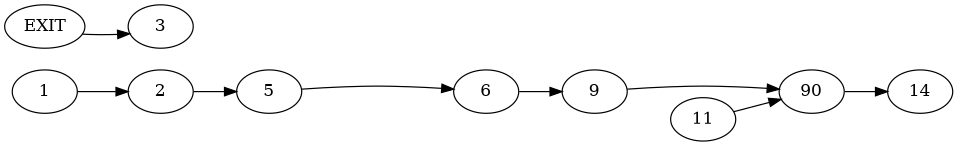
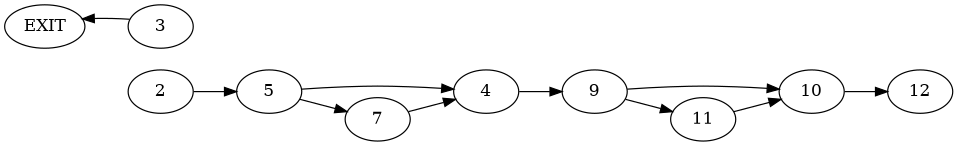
edge "EXIT" -> "3": reversed
node "1": removed
node "6": label "6" -> "4"
node "90": label "90" -> "10"
node "14": label "14" -> "12"
edge "9" -> "11": added
node "7": added
